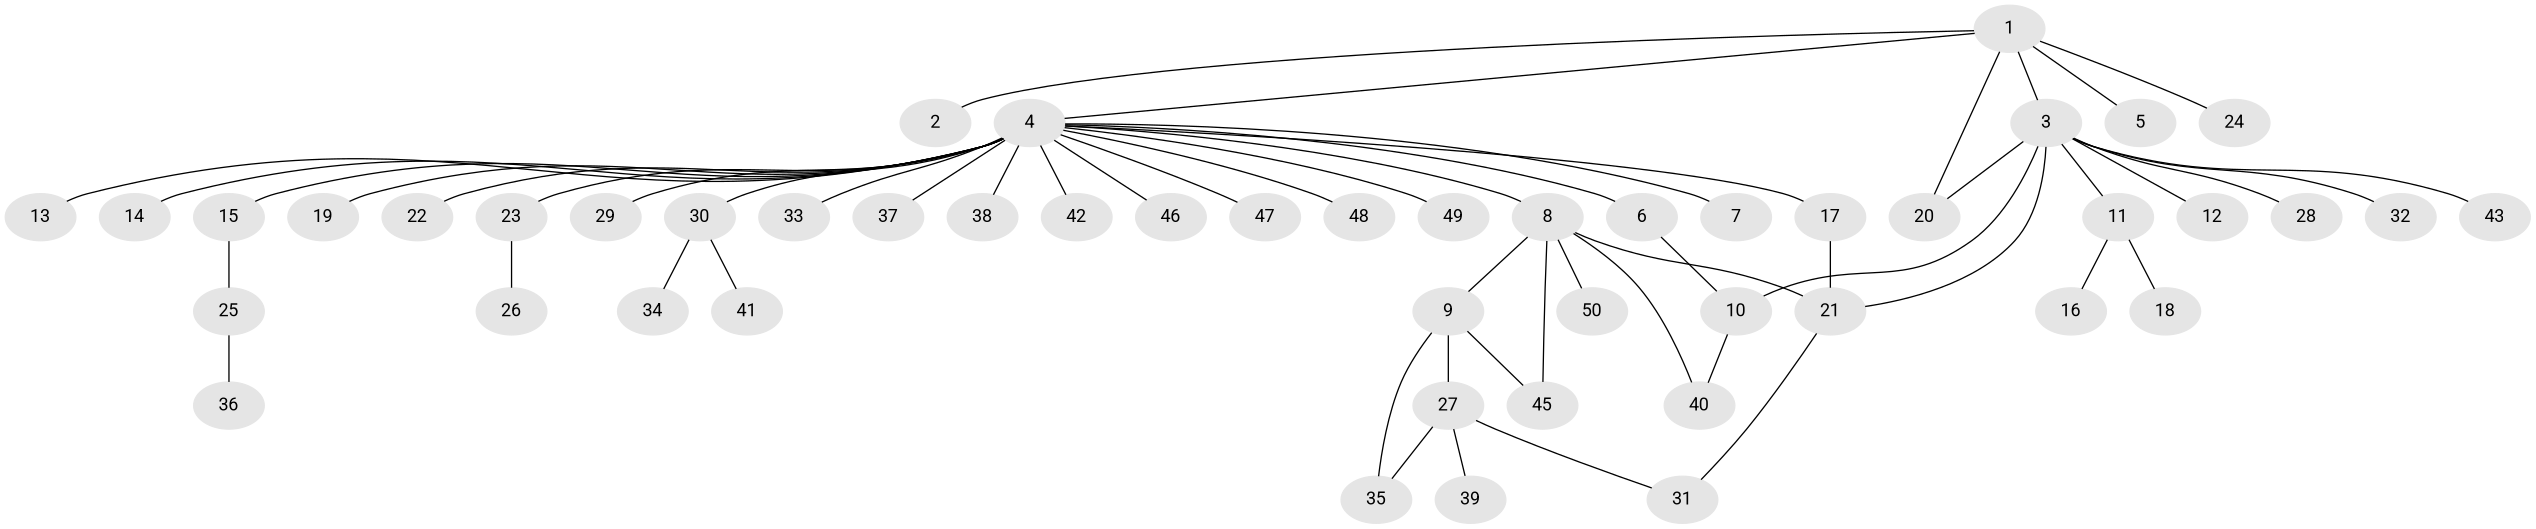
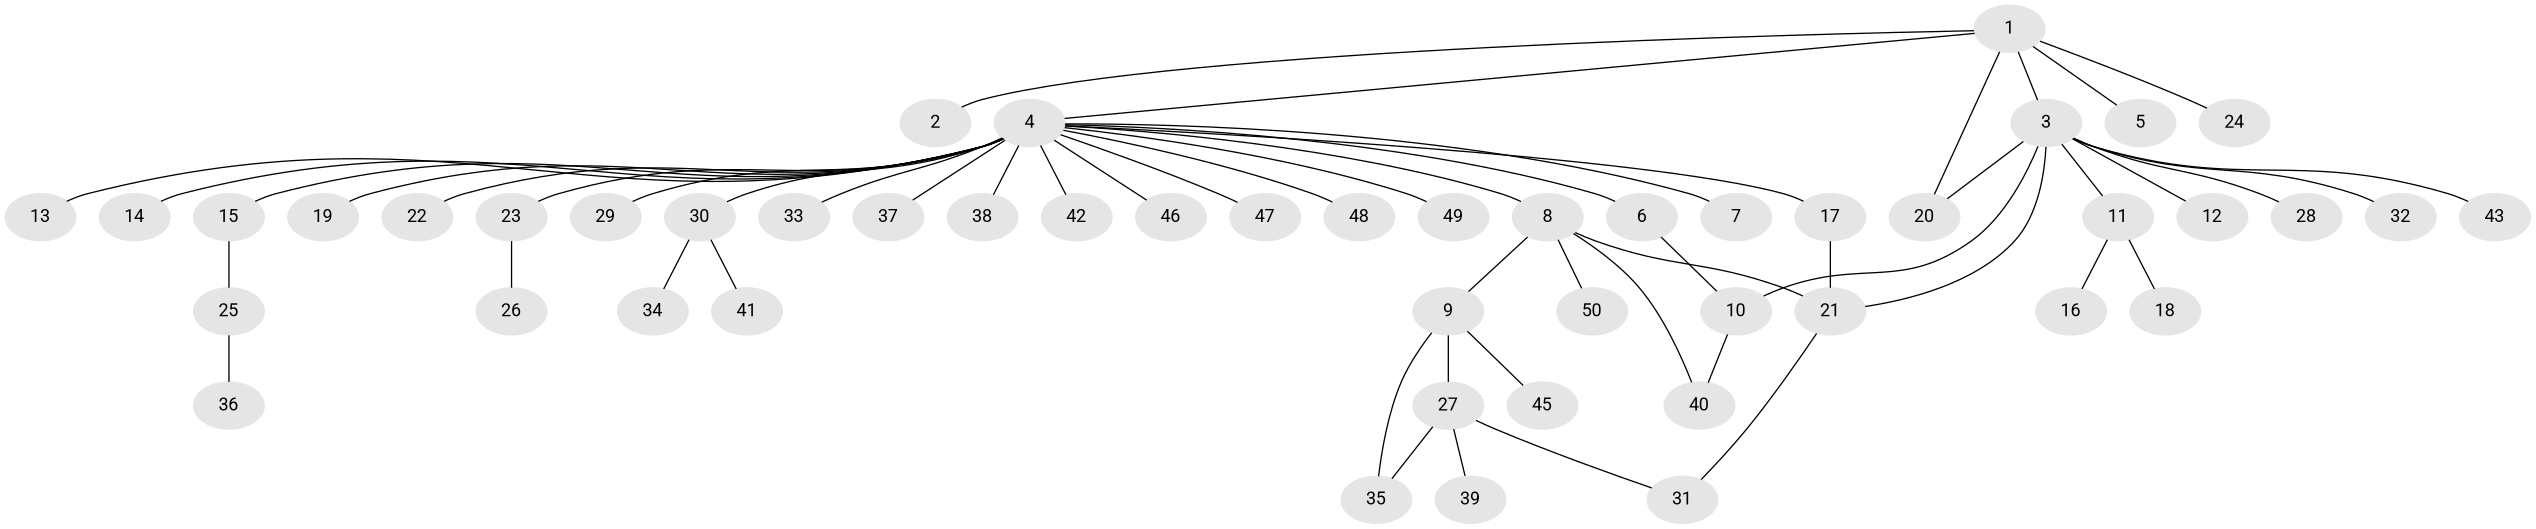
edge "8" -- "45": removed
